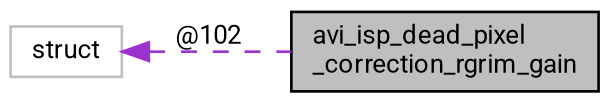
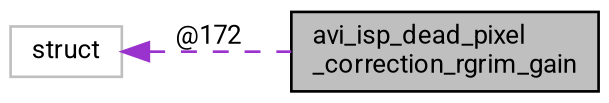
edge "avi_isp_dead_pixel _correction_rgrim_gain" -> "struct": label " @102" -> " @172"
